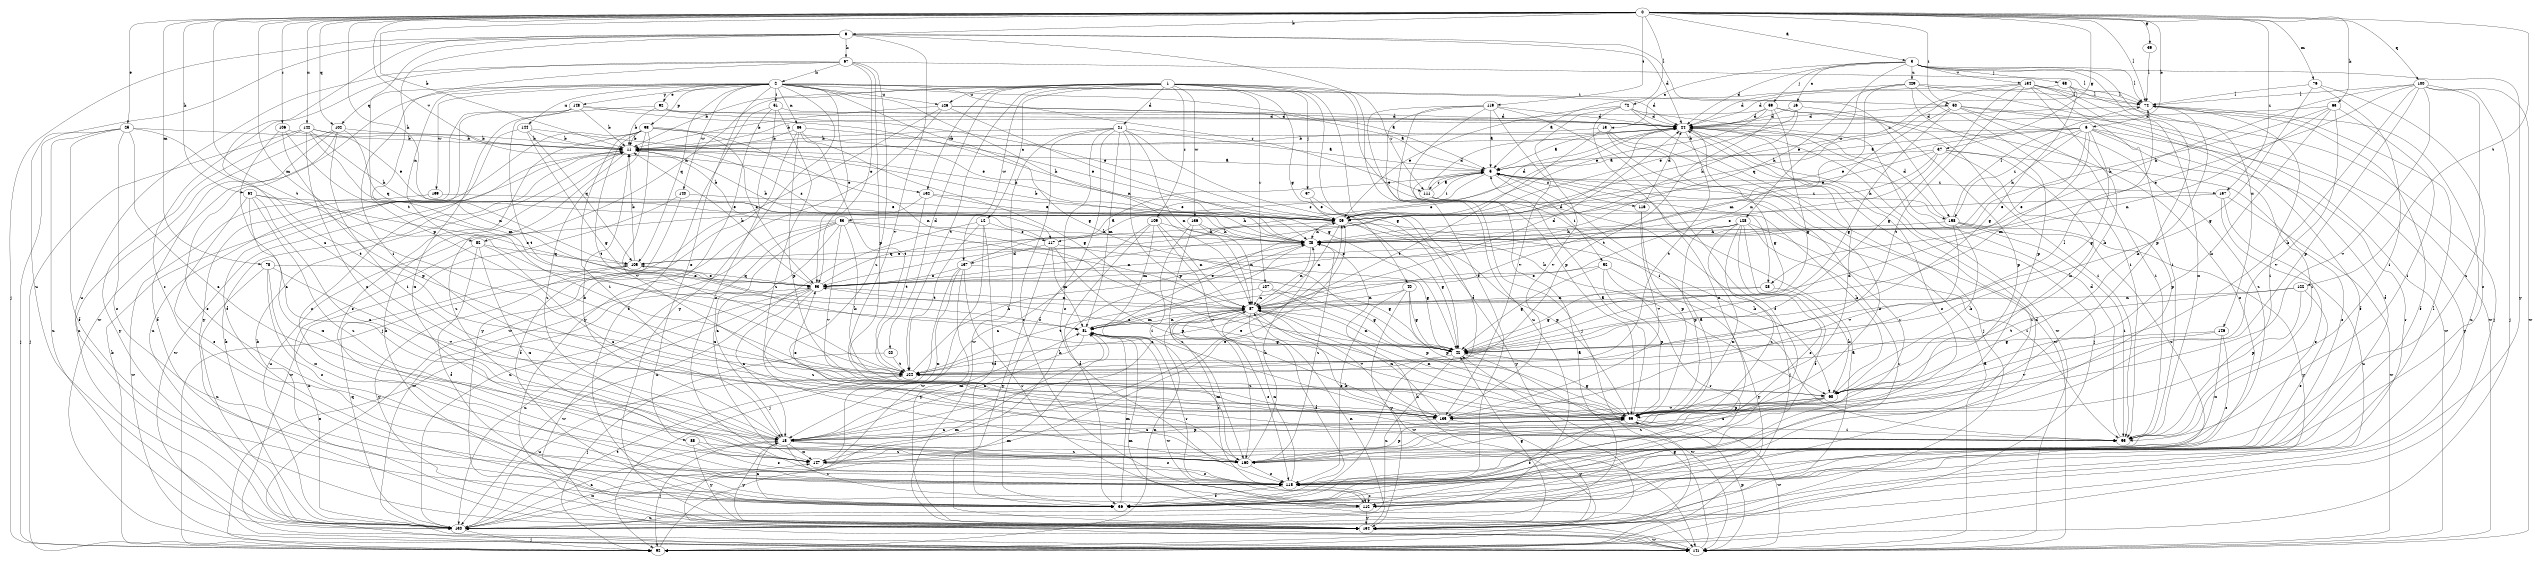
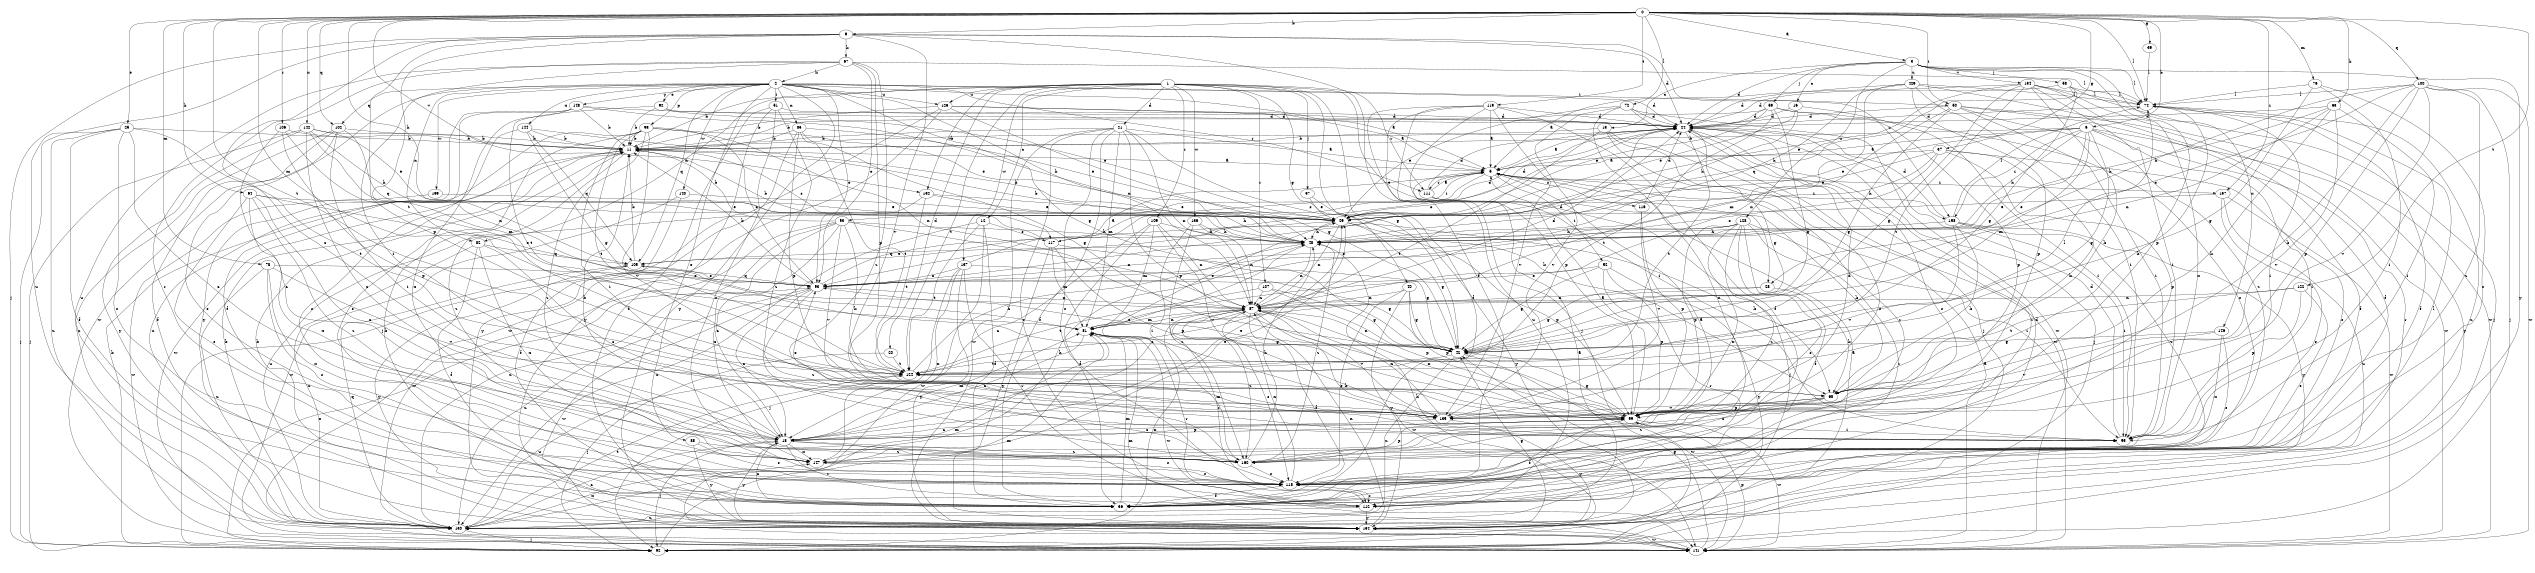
edge "0" -> "11": removed, label "b"
edge "117" -> "137": now "117" -> "24"
